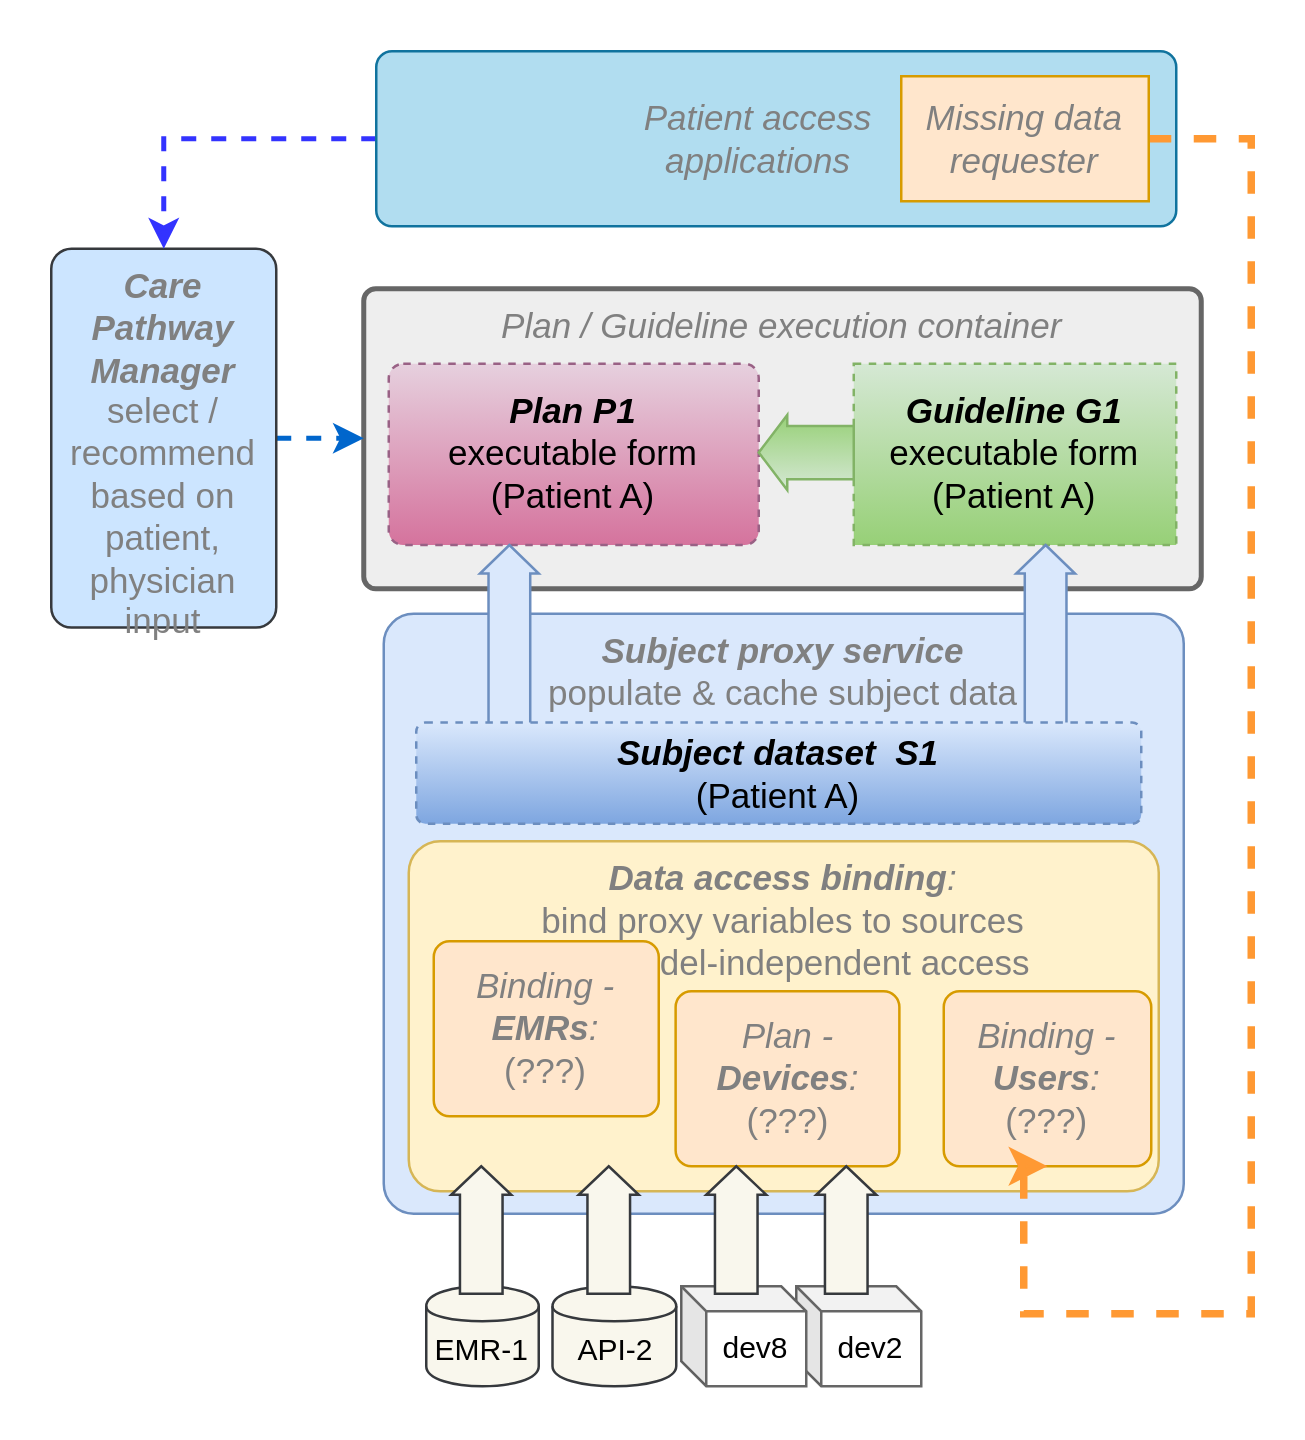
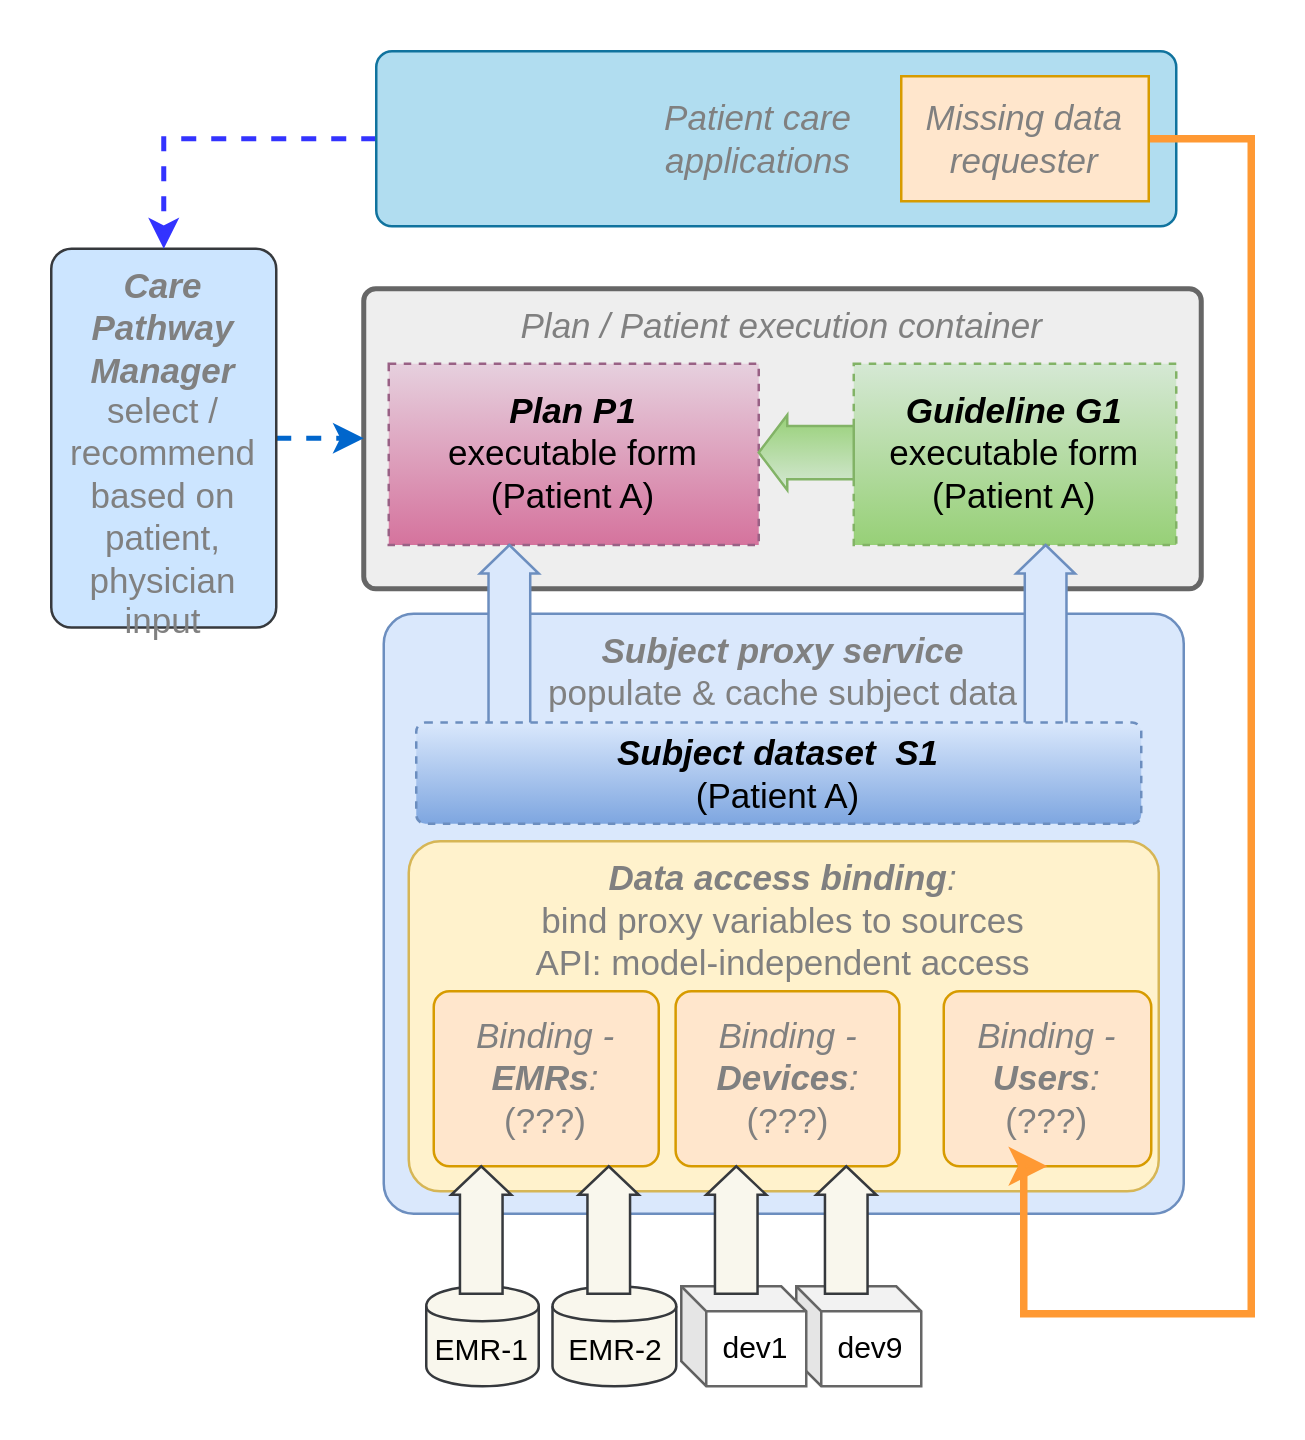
node "Patient access applications": label "Patient access applications" -> "Patient care applications"
edge "Missing data requester" -> "Binding - Users: (???)": style dashed -> solid
node "Plan / Guideline execution container": label "Plan / Guideline execution container" -> "Plan / Patient execution container"
node "Plan P1 executable form (Patient A)": shape rounded rectangle -> rectangle
node "Binding - EMRs: (???)": moved (546, 1029) -> (546, 1079)
node "Plan - Devices: (???)": label "Plan - Devices: (???)" -> "Binding - Devices: (???)"
node "dev8": label "dev8" -> "dev1"
node "dev2": label "dev2" -> "dev9"
node "API-2": label "API-2" -> "EMR-2"
